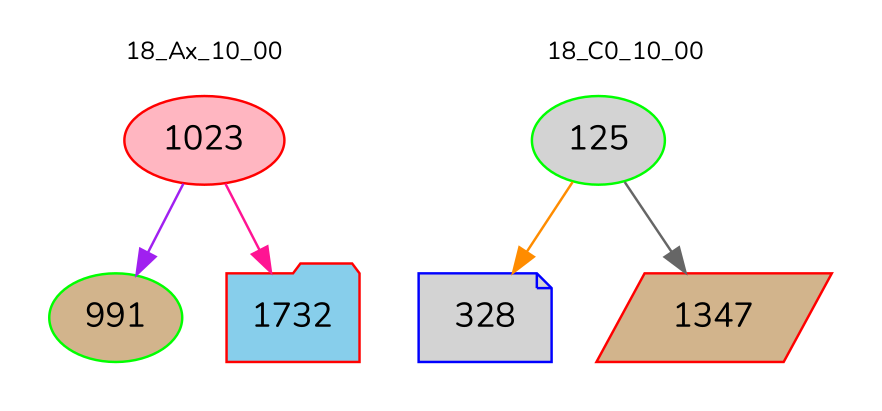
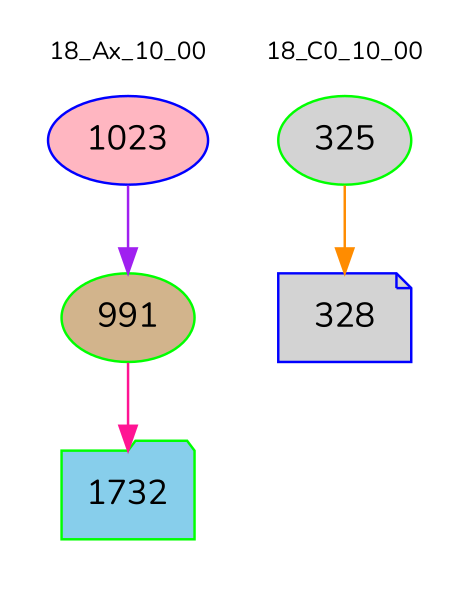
node "1023": color red -> blue
node "125": label "125" -> "325"
edge "1023" -> "1732": now "991" -> "1732"
node "1732": color red -> green
node "1347": removed
